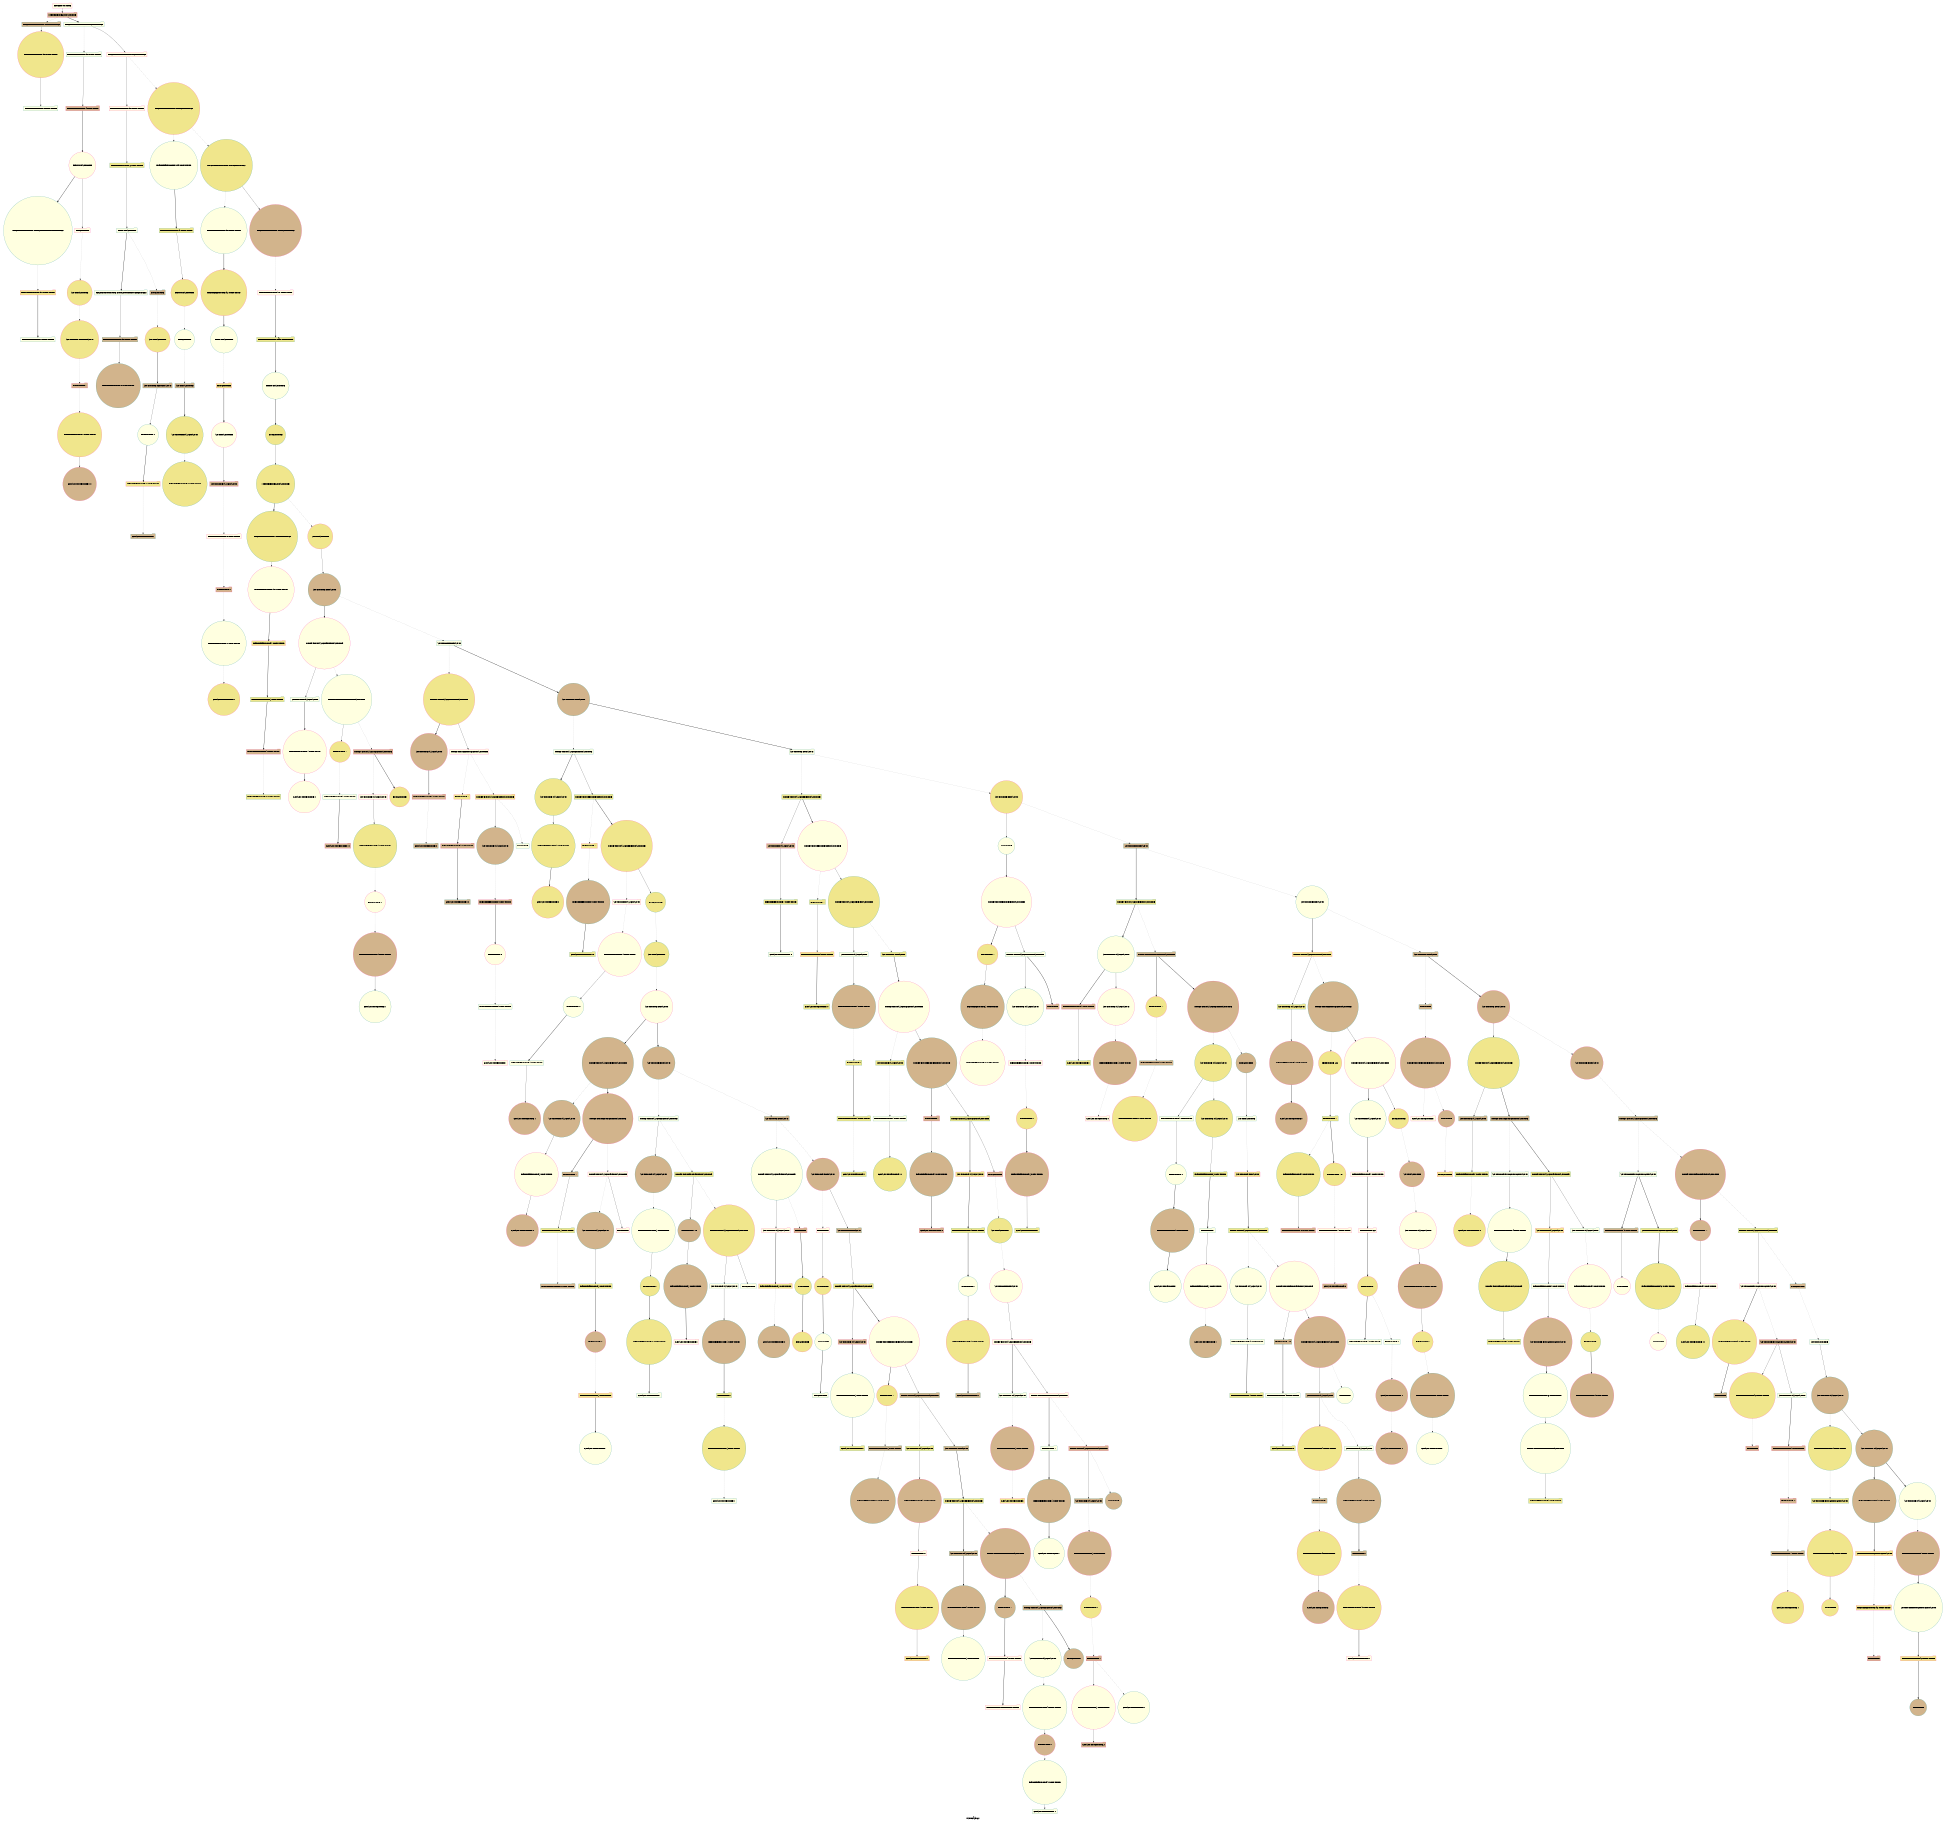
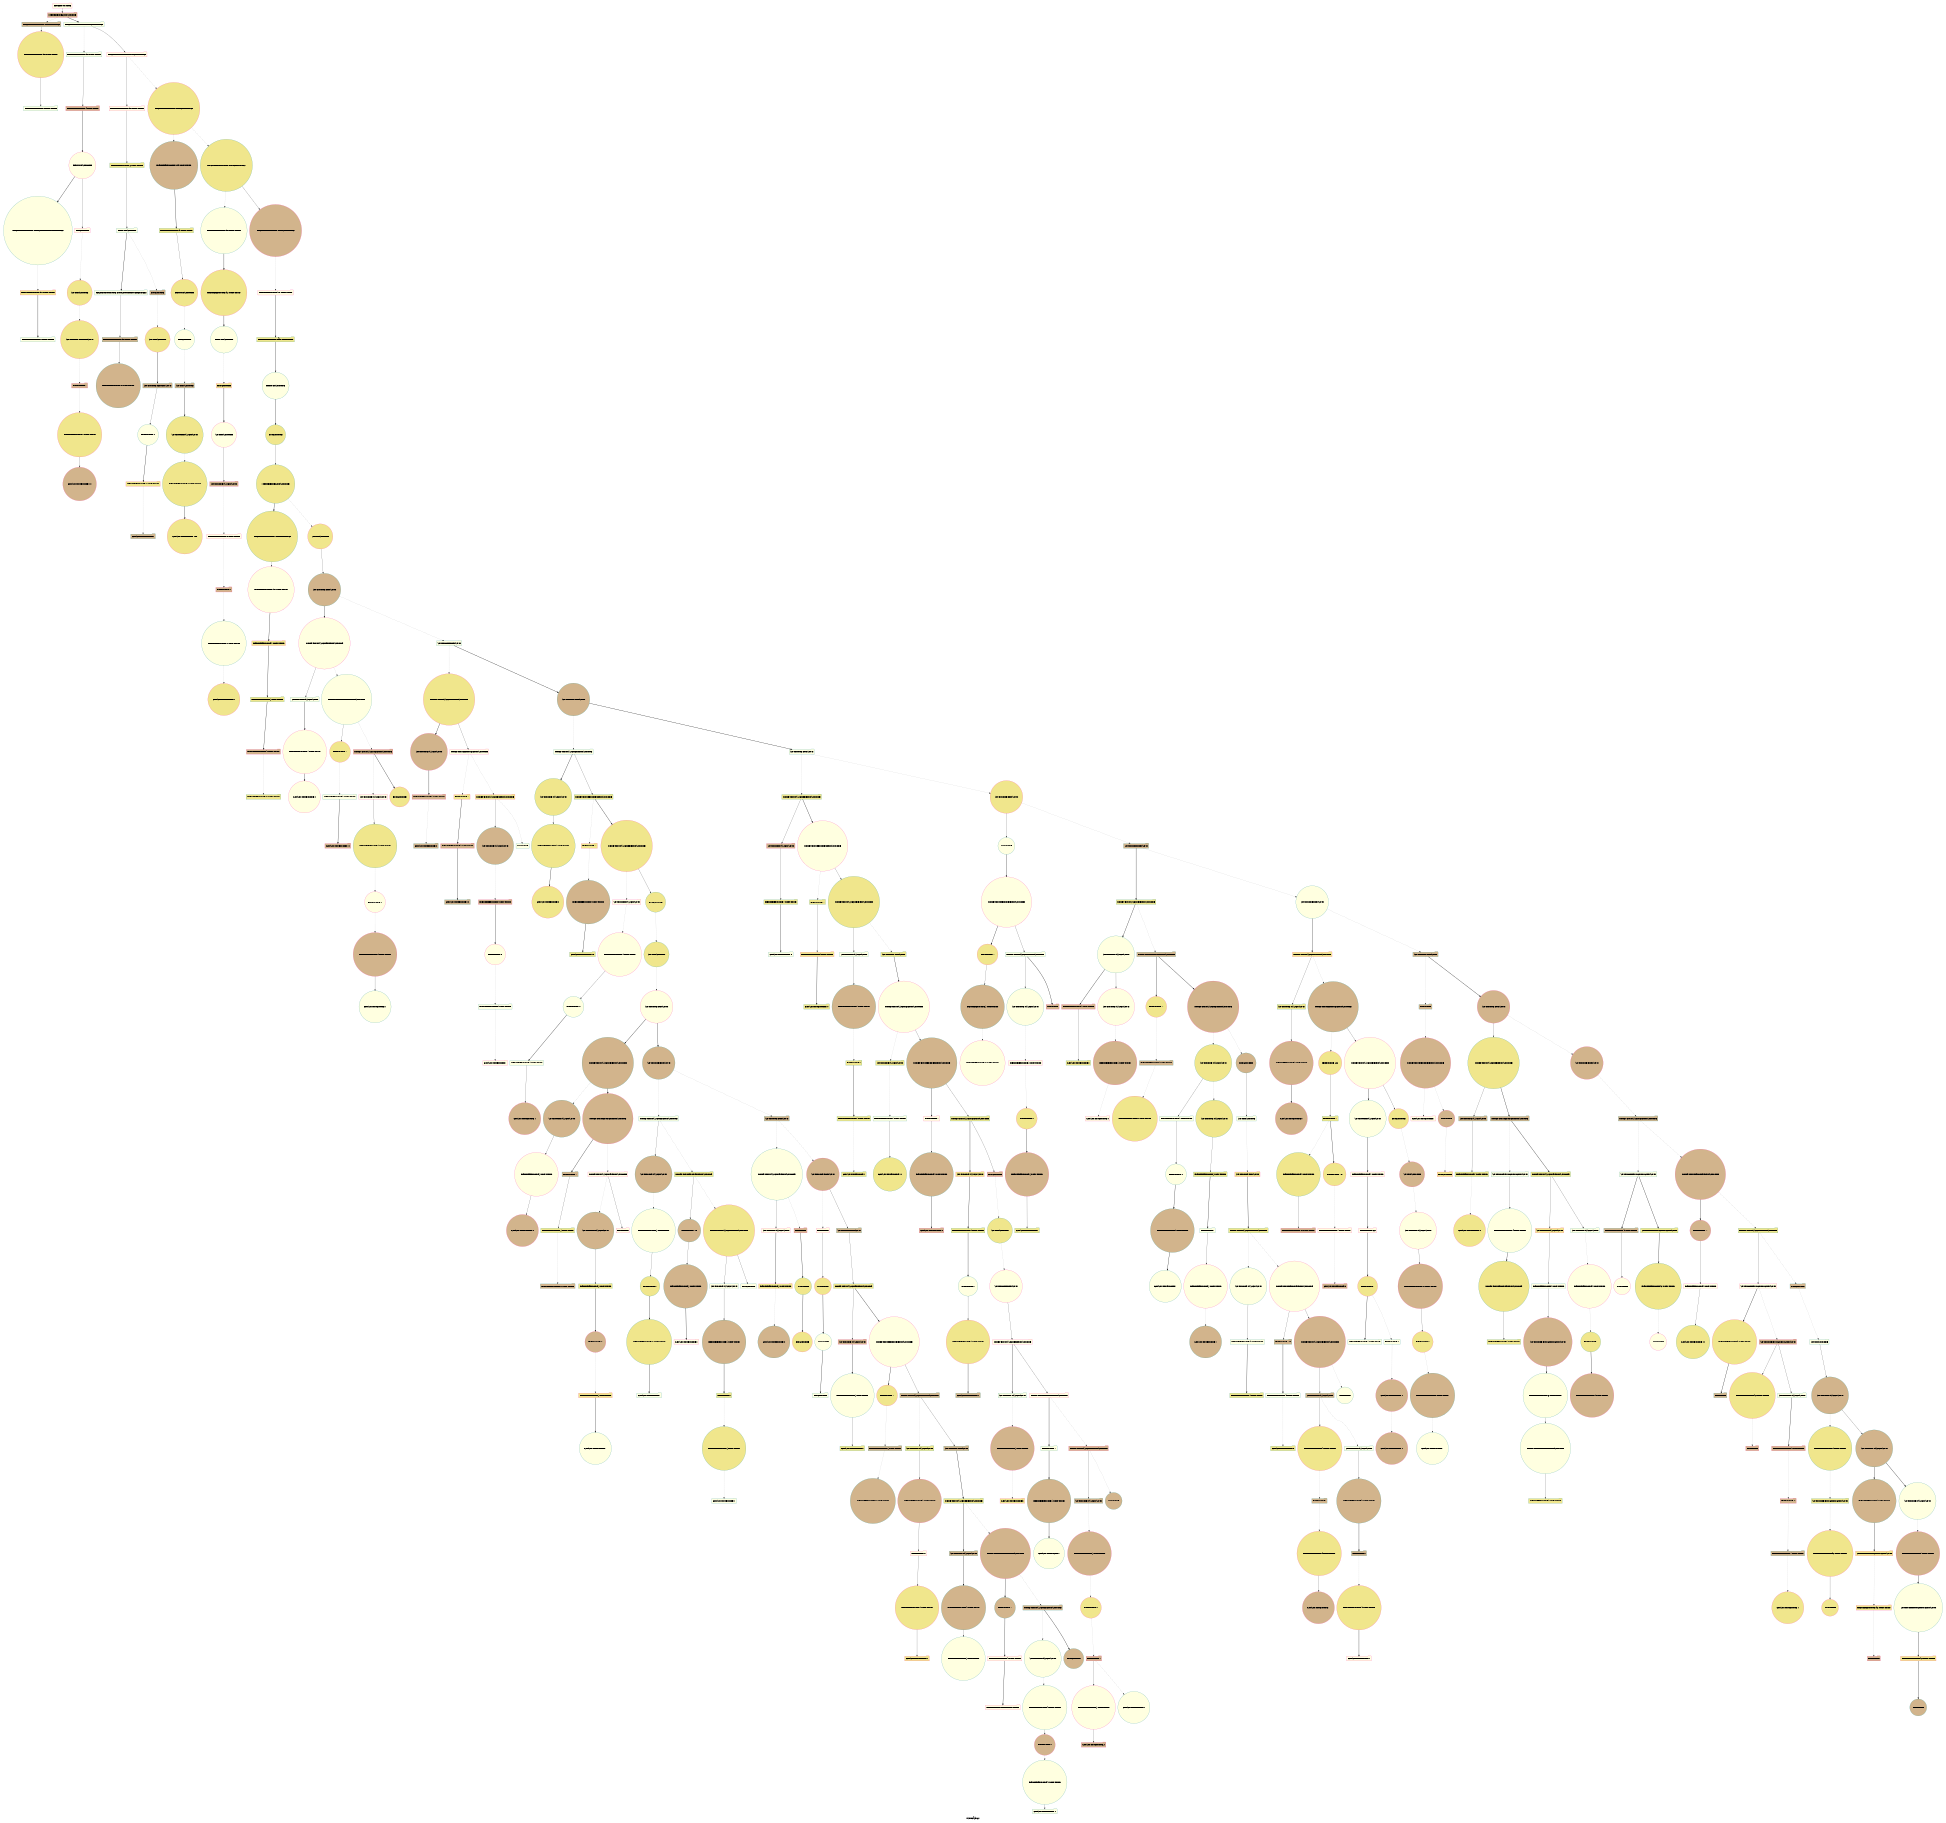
node "IDENTIFIER_NODE void NORMAL_ID": fillcolor lightyellow -> tan
node "CONST_VALUE_NODE 100": added
node "EXPR_NODE >": fillcolor tan -> lightyellow
